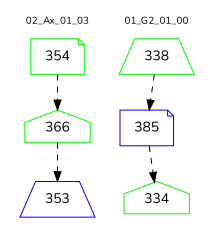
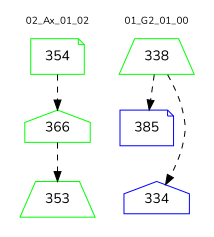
cluster "02_Ax_01_03": label "02_Ax_01_03" -> "02_Ax_01_02"
edge "385" -> "334": now "338" -> "334"
node "353": color blue -> green
node "334": color green -> blue
